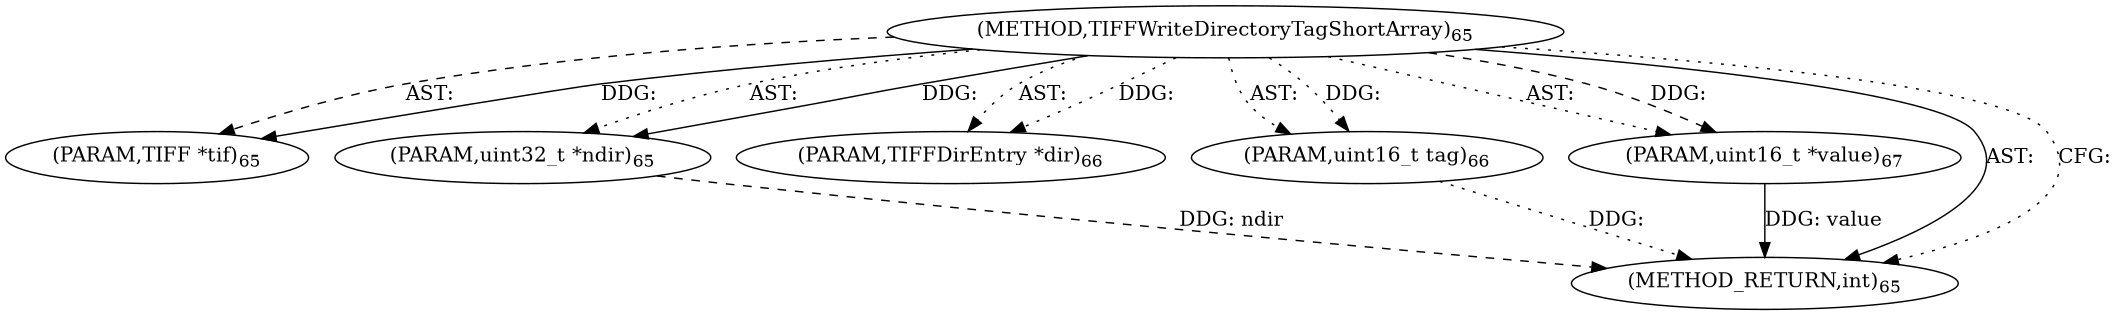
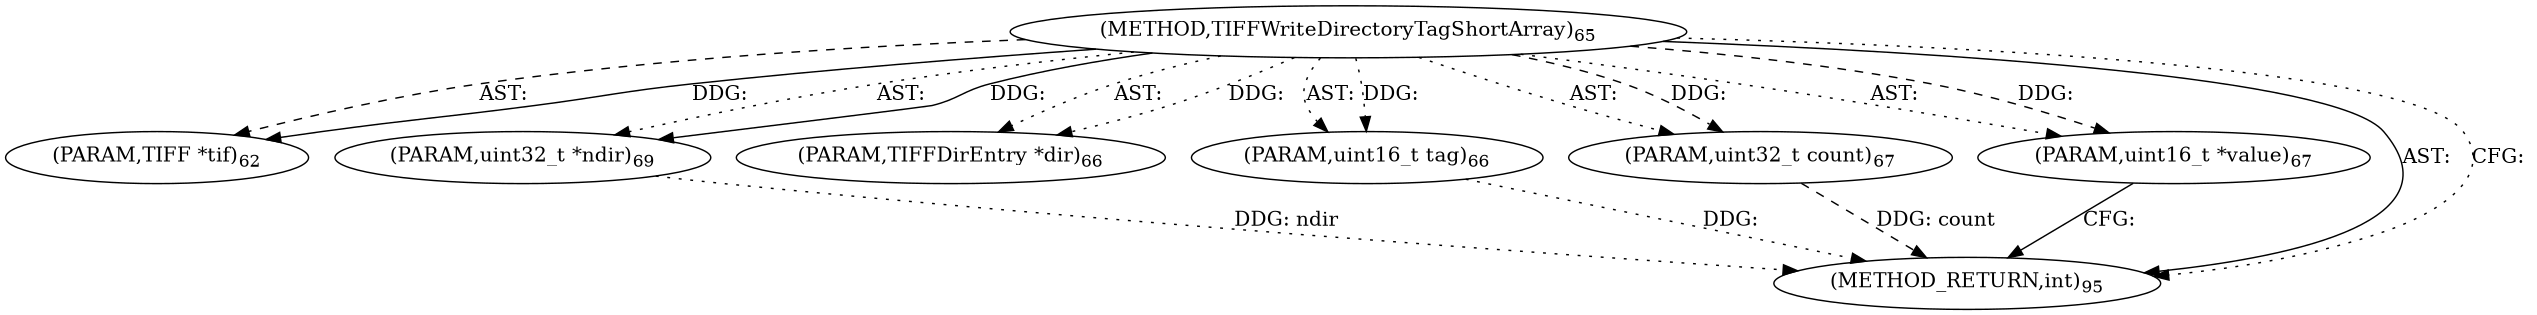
node "(PARAM,TIFF *tif)": text "65" -> "62"
node "(PARAM,uint32_t *ndir)": text "65" -> "69"
node "(PARAM,uint32_t count)": added
edge "(PARAM,uint16_t *value)" -> "(METHOD_RETURN,int)": label "DDG: value" -> "CFG: "
edge "(PARAM,uint32_t *ndir)" -> "(METHOD_RETURN,int)": style dashed -> dotted
node "(METHOD_RETURN,int)": text "65" -> "95"
